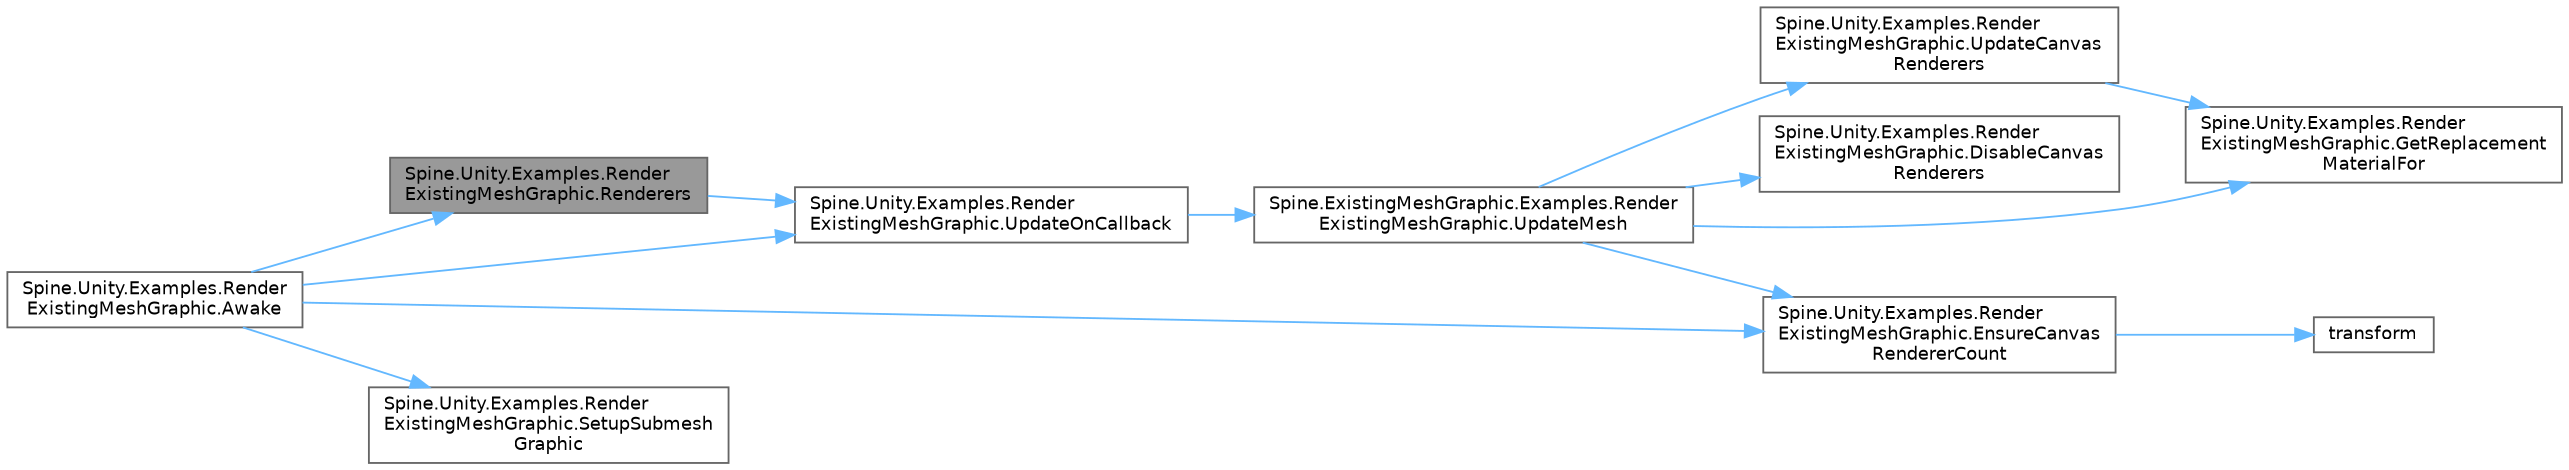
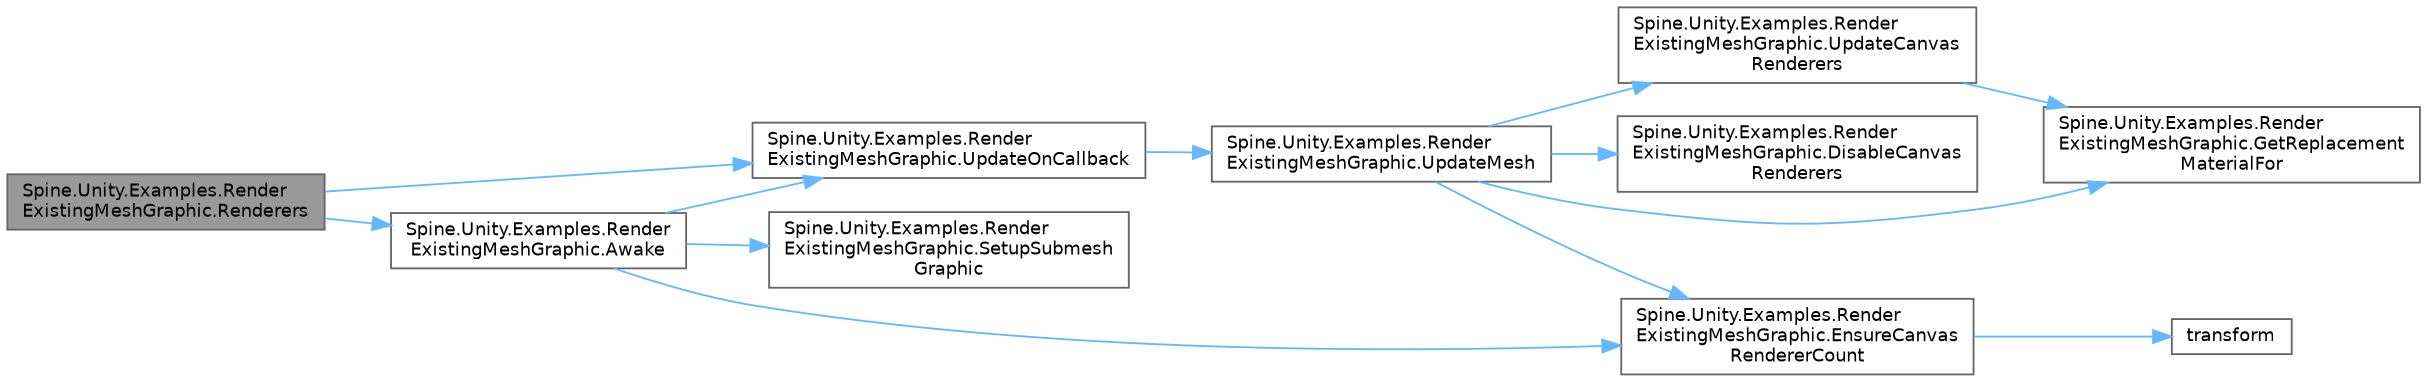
node "Spine.ExistingMeshGraphic.Examples.Render ExistingMeshGraphic.UpdateMesh": label "Spine.ExistingMeshGraphic.Examples.Render ExistingMeshGraphic.UpdateMesh" -> "Spine.Unity.Examples.Render ExistingMeshGraphic.UpdateMesh"
edge "Spine.Unity.Examples.Render ExistingMeshGraphic.Awake" -> "Spine.Unity.Examples.Render ExistingMeshGraphic.Renderers": reversed
